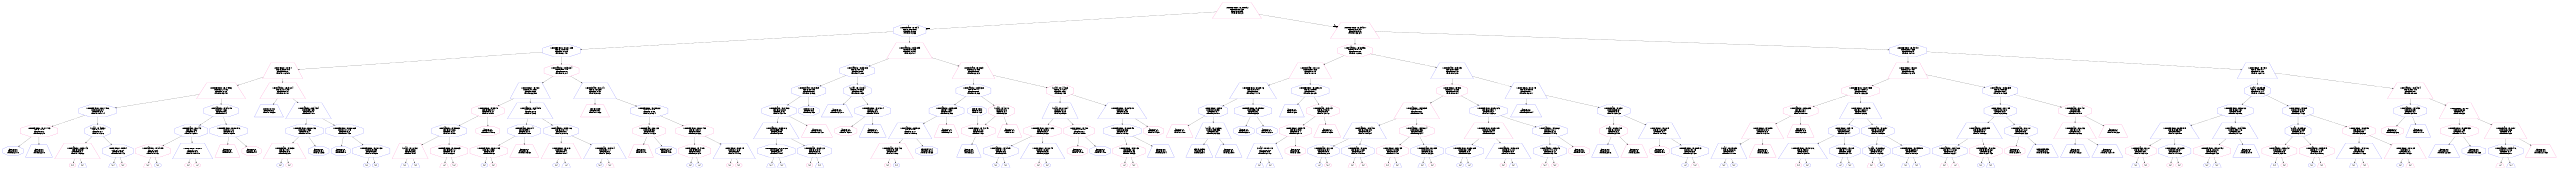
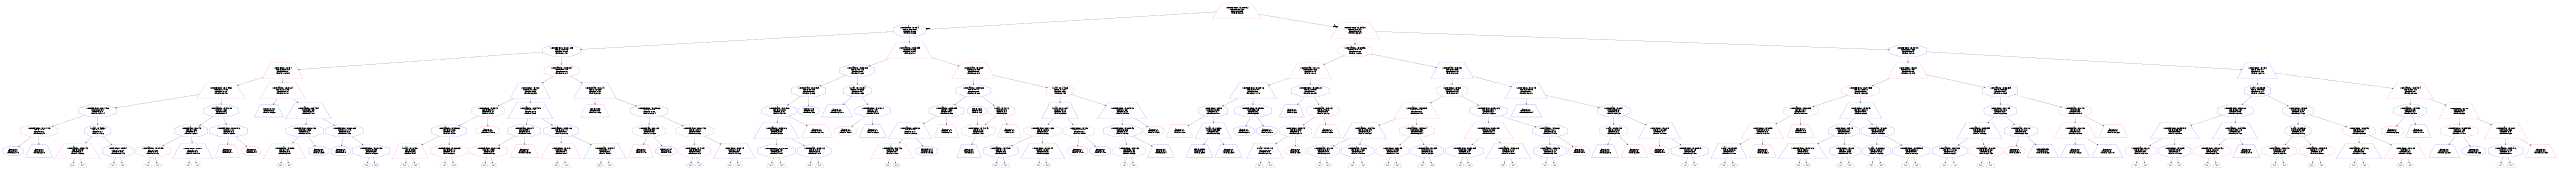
node "mse = 2025.0 samples = 2 mse = 285.0": label "mse = 2025.0 samples = 2 mse = 285.0" -> "mse = 2025.0 samples = 2 value = 285.0"
